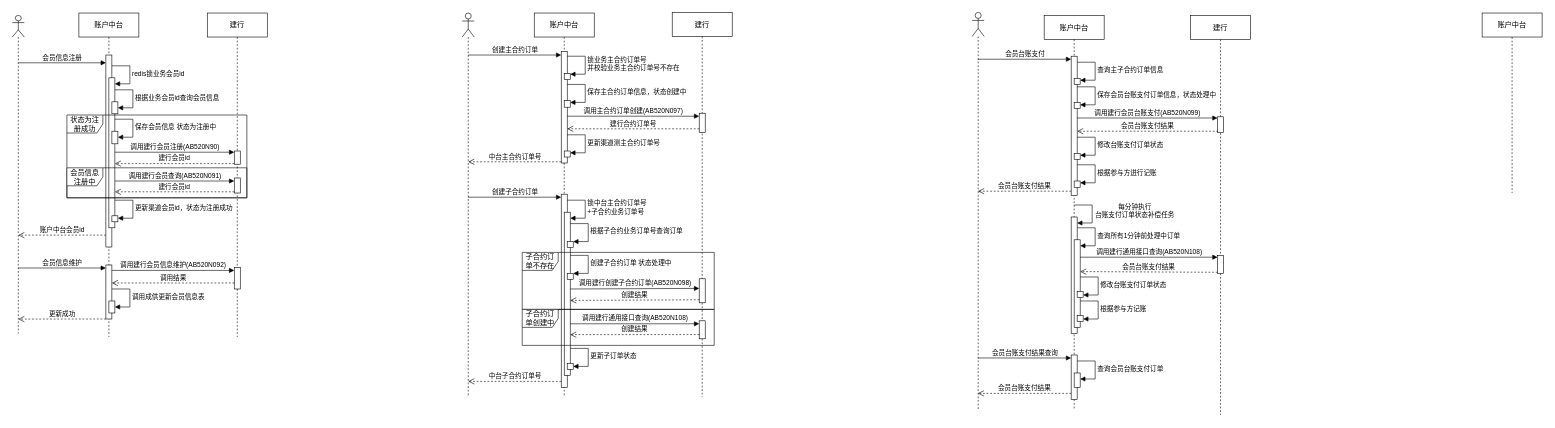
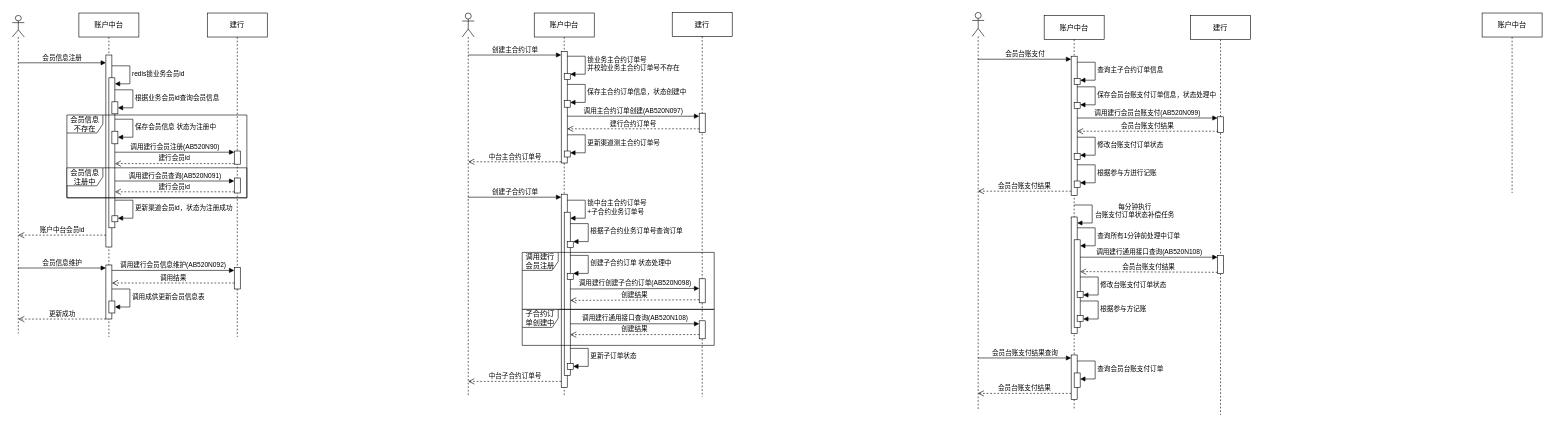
node "状态为注册成功": label "状态为注册成功" -> "会员信息不存在"
node "子合约订单不存在": label "子合约订单不存在" -> "调用建行会员注册"
